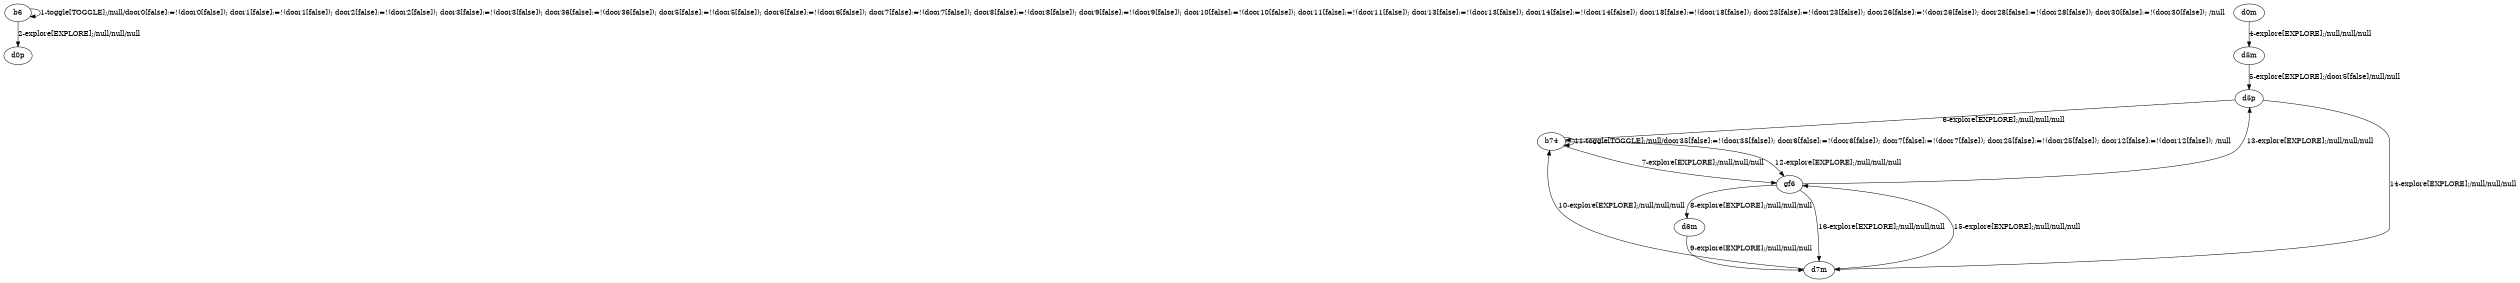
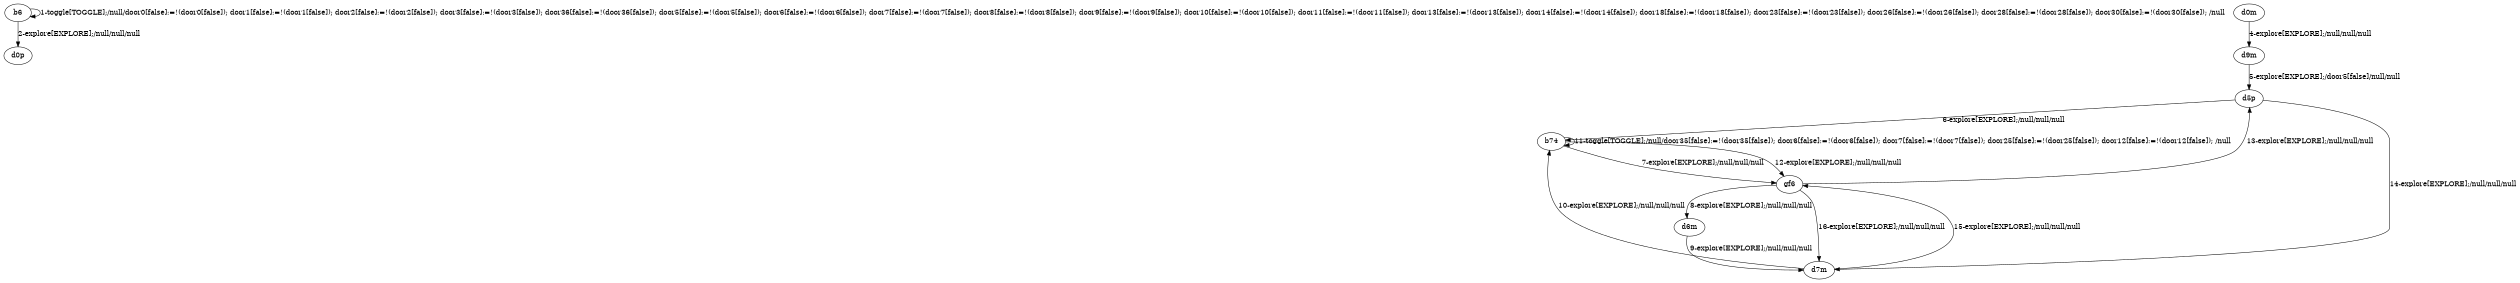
node "d5m": label "d5m" -> "d9m"
